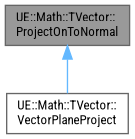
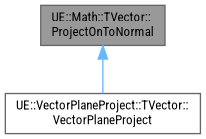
node "UE::Math::TVector:: VectorPlaneProject": label "UE::Math::TVector:: VectorPlaneProject" -> "UE::VectorPlaneProject::TVector:: VectorPlaneProject"
